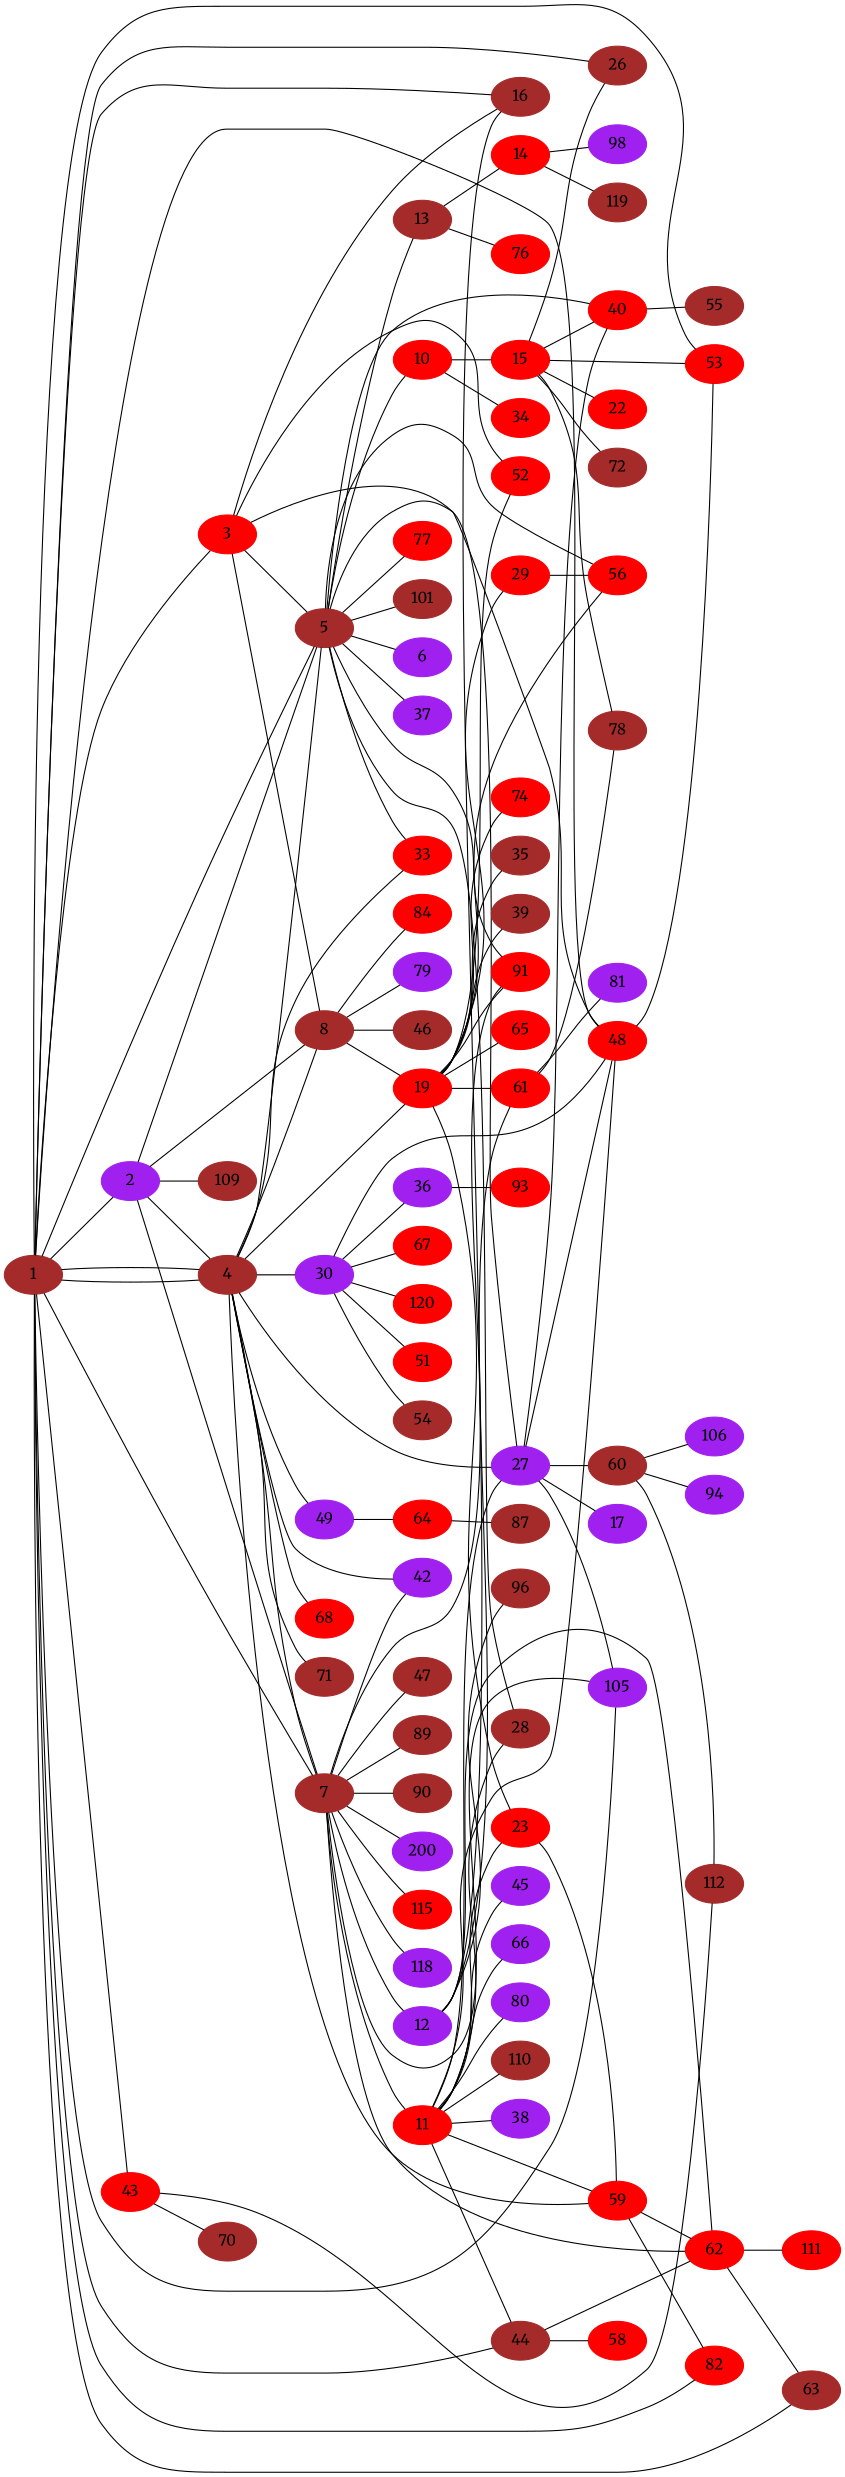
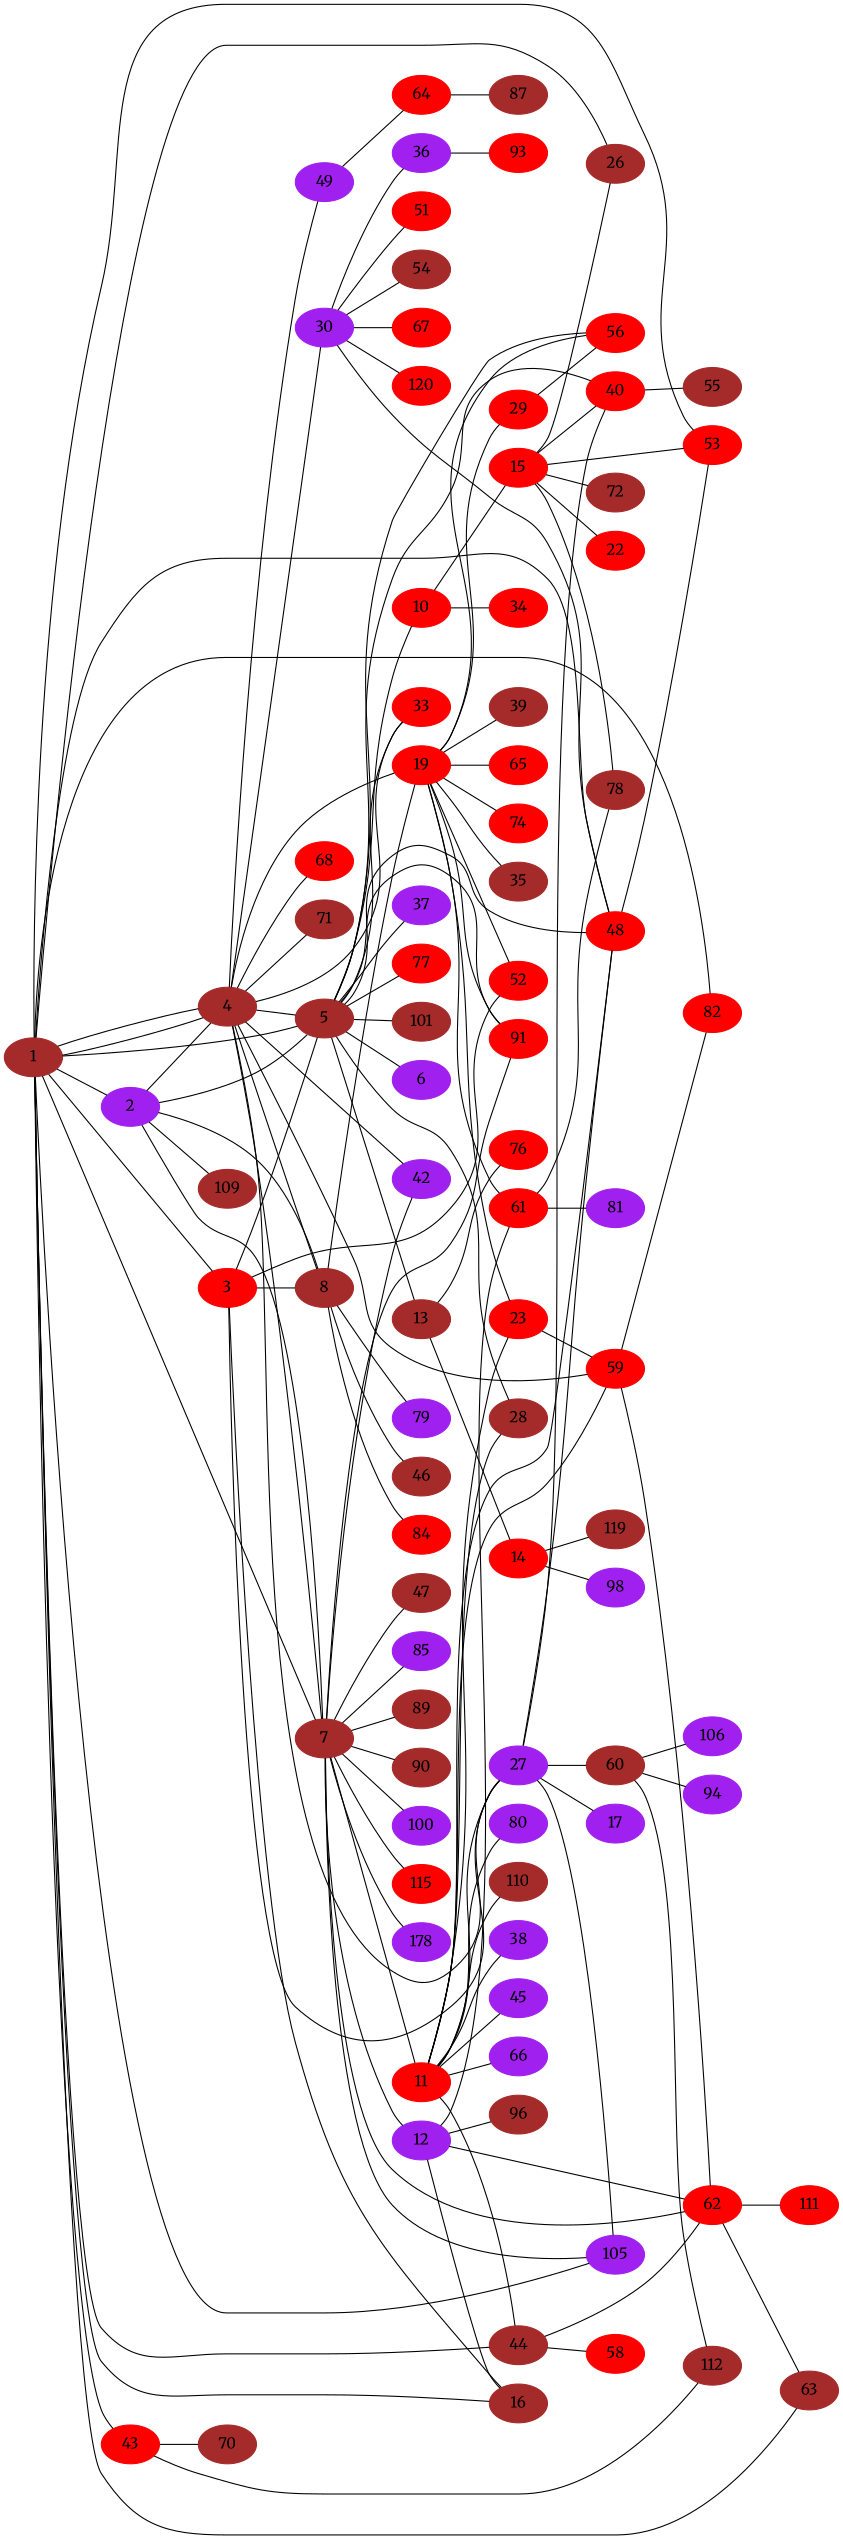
node "85": added
node "200": label "200" -> "100"
node "118": label "118" -> "178"
